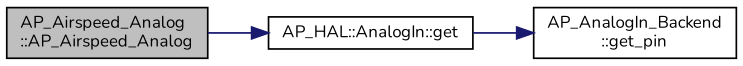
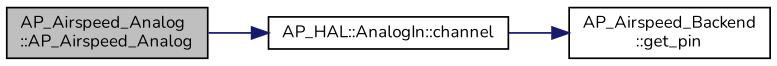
node "AP_HAL::AnalogIn::get": label "AP_HAL::AnalogIn::get" -> "AP_HAL::AnalogIn::channel"
node "AP_AnalogIn_Backend ::get_pin": label "AP_AnalogIn_Backend ::get_pin" -> "AP_Airspeed_Backend ::get_pin"
